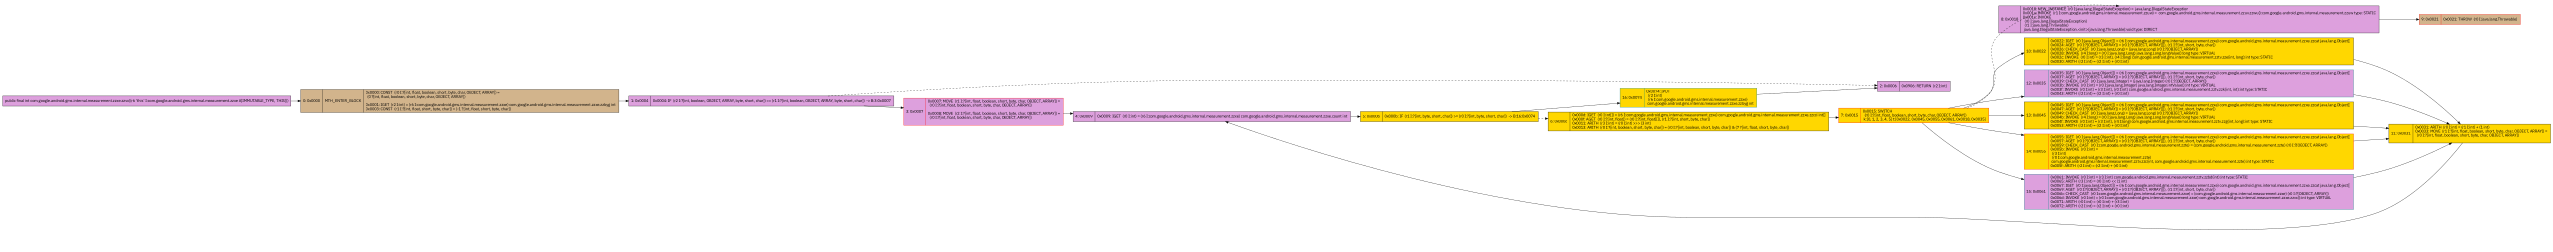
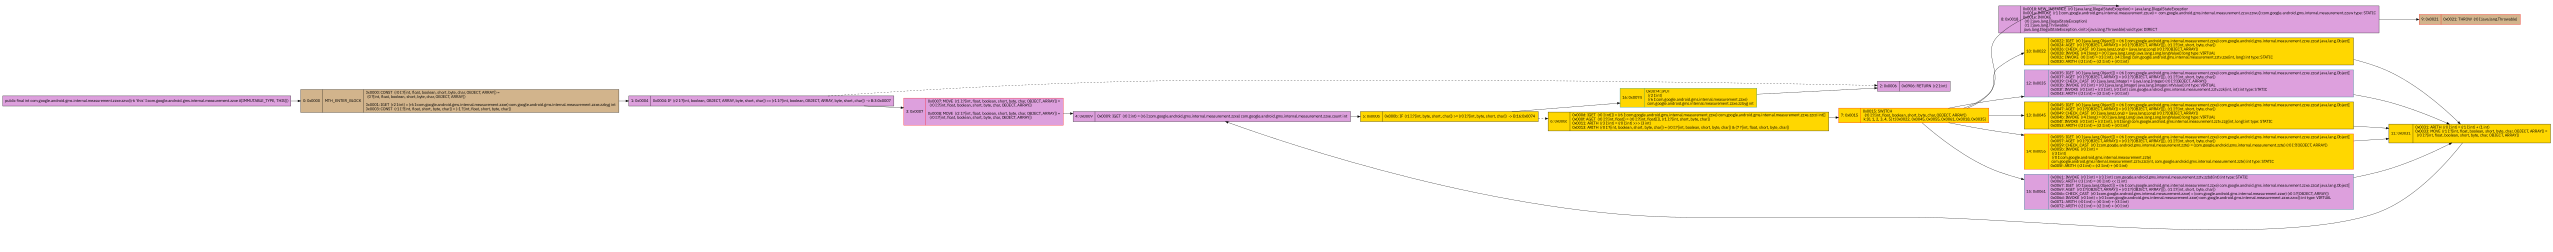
edge "7: 0x0015" -> "8: 0x0018": style dashed -> solid
